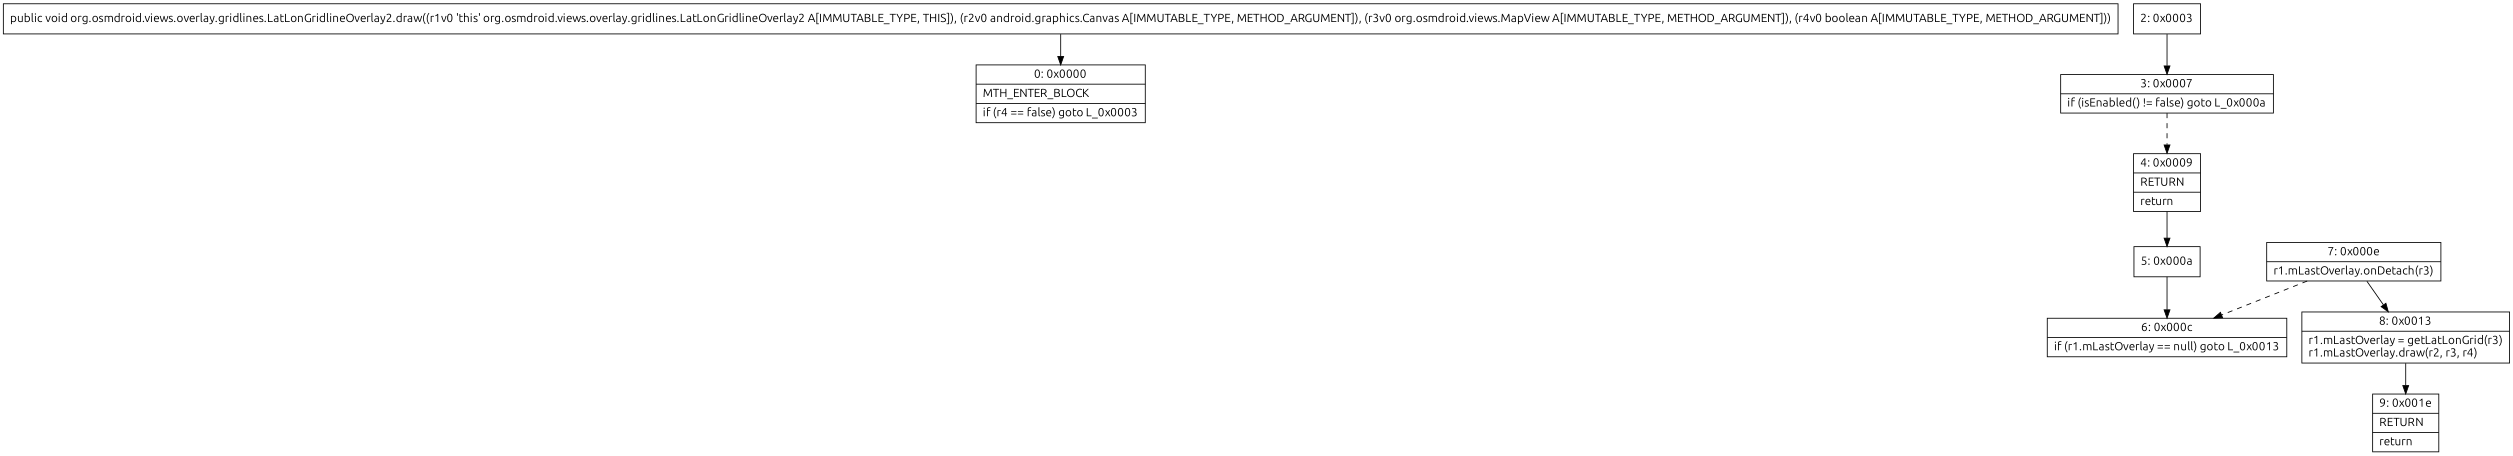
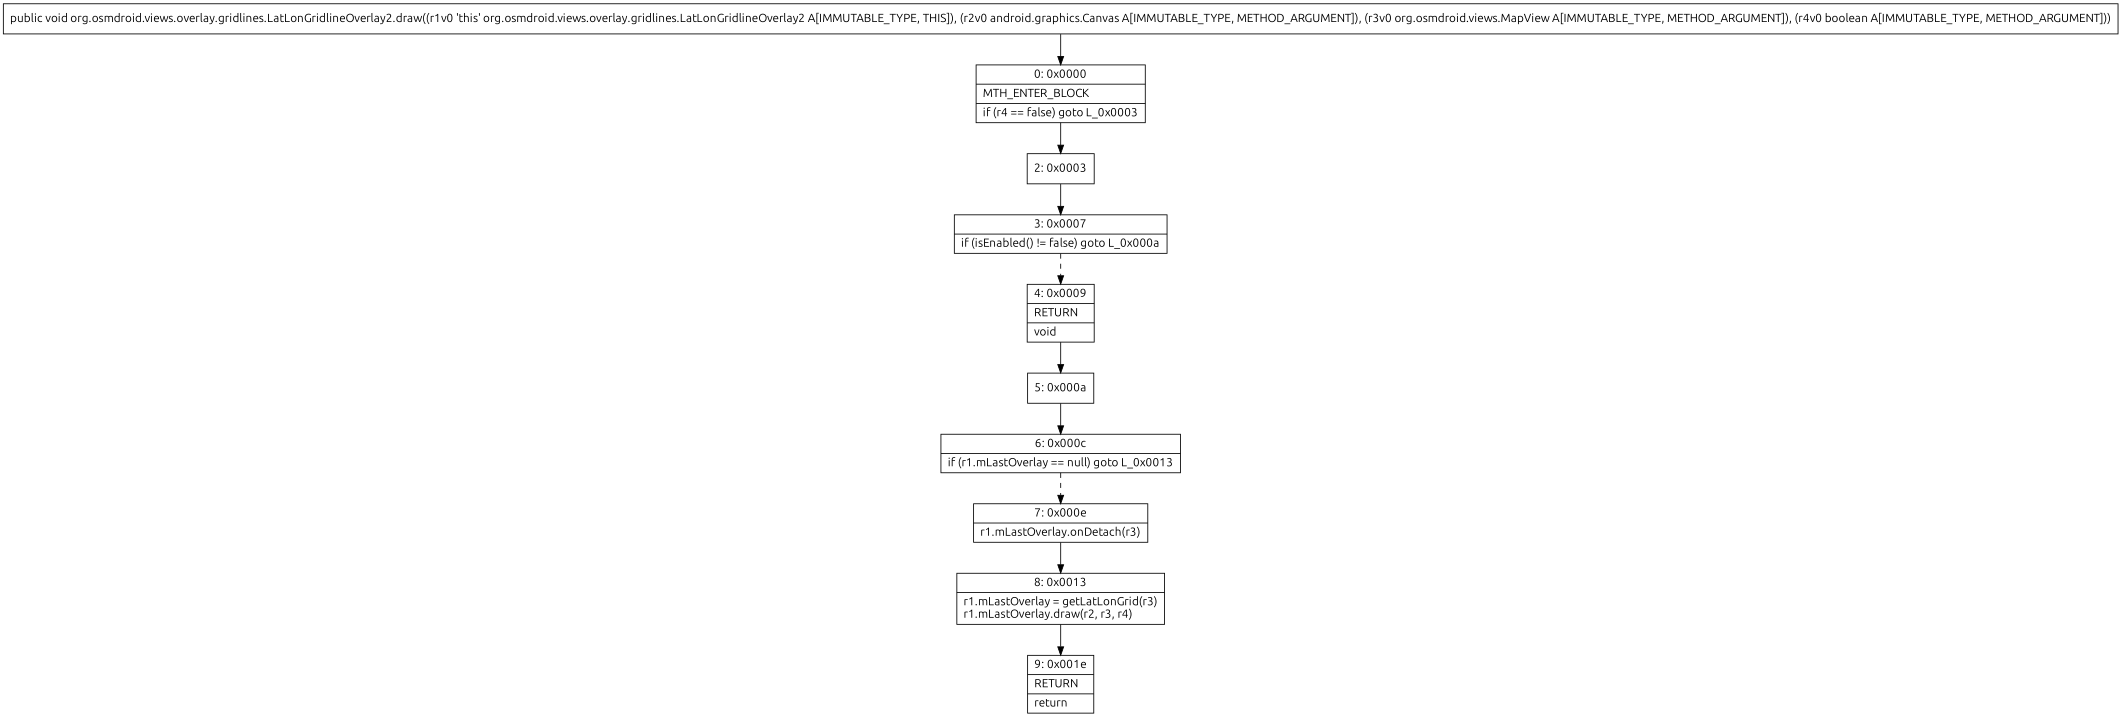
edge "0: 0x0000" -> "2: 0x0003": added
node "4: 0x0009": text "return" -> "void"
edge "7: 0x000e" -> "6: 0x000c": reversed
